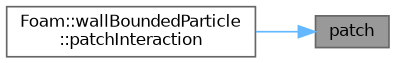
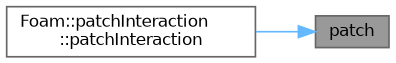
node "Foam::wallBoundedParticle ::patchInteraction": label "Foam::wallBoundedParticle ::patchInteraction" -> "Foam::patchInteraction ::patchInteraction"
